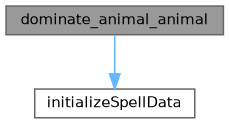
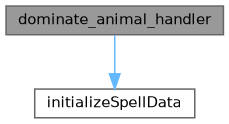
node "dominate_animal_animal": label "dominate_animal_animal" -> "dominate_animal_handler"
